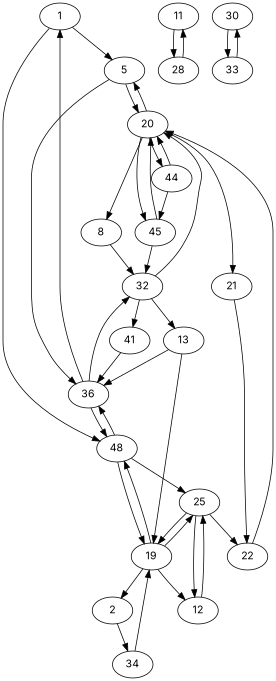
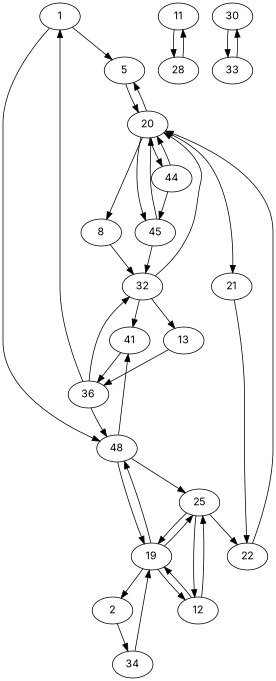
edge "5" -> "36": removed
edge "48" -> "36": now "48" -> "41"
edge "13" -> "19": now "12" -> "19"
